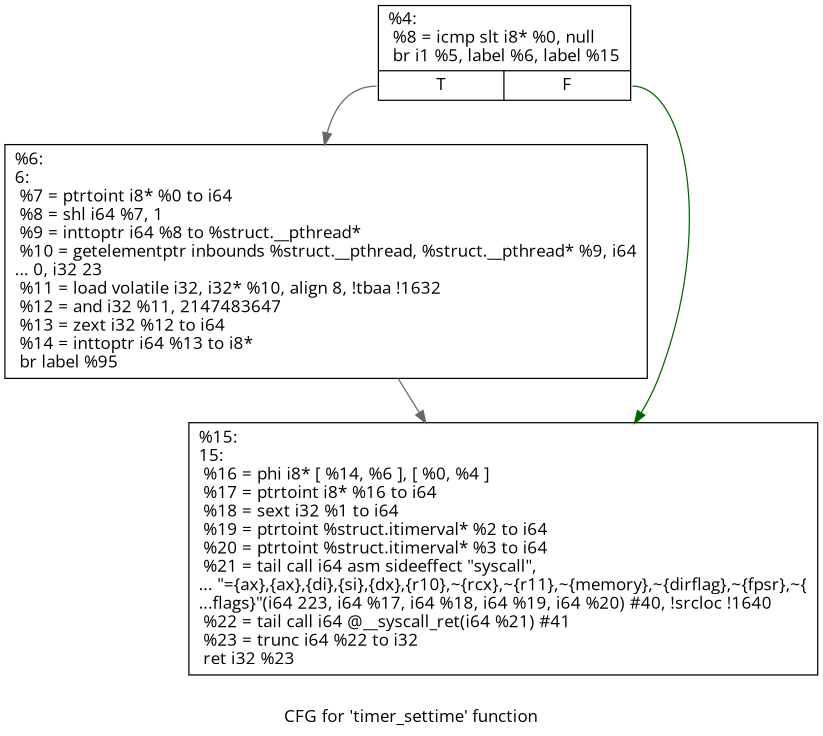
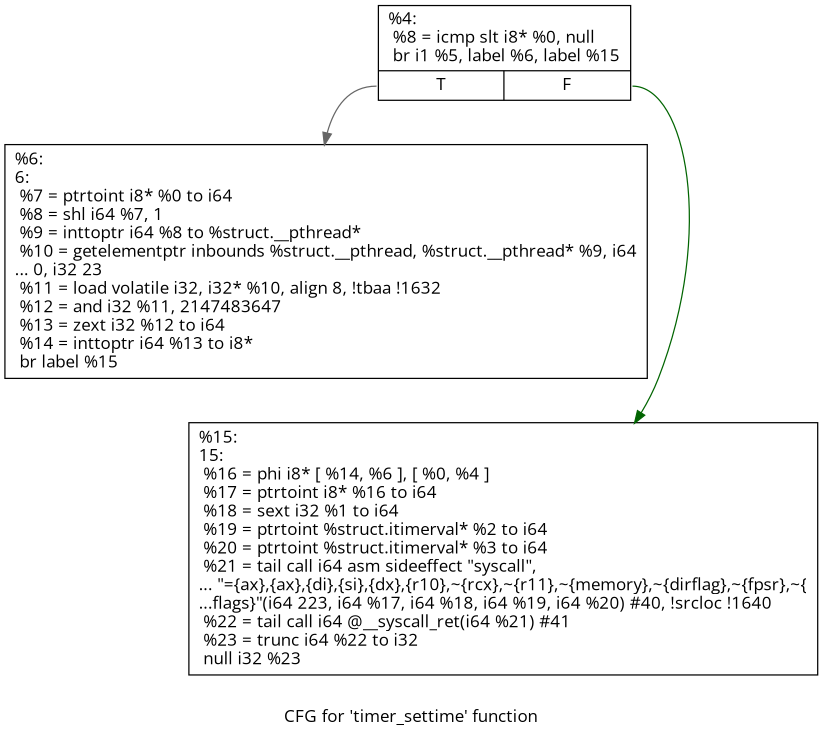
node "%6:": text "br label %95" -> "br label %15"
edge "%6:" -> "%15:": removed
node "%15:": text "ret i32 %23" -> "null i32 %23"
